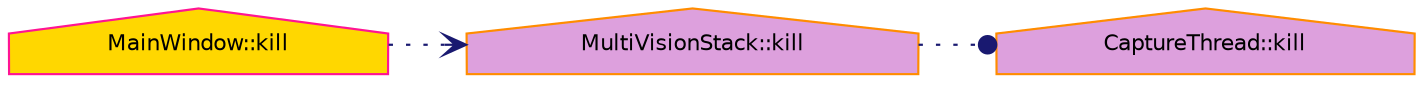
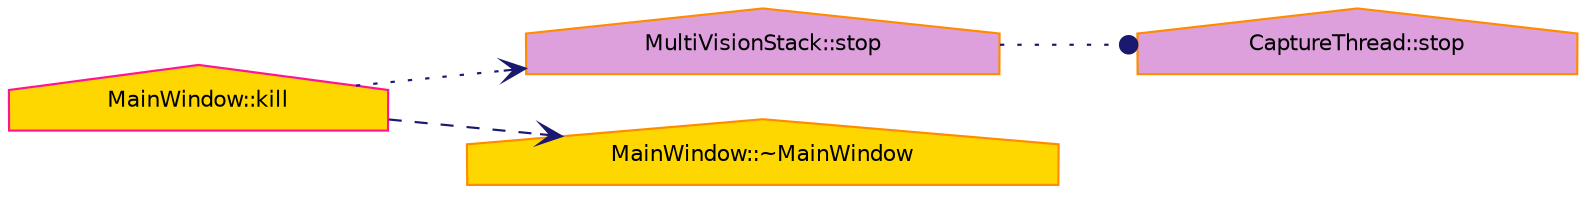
node "MultiVisionStack::kill": label "MultiVisionStack::kill" -> "MultiVisionStack::stop"
node "CaptureThread::kill": label "CaptureThread::kill" -> "CaptureThread::stop"
node "MainWindow::~MainWindow": added
